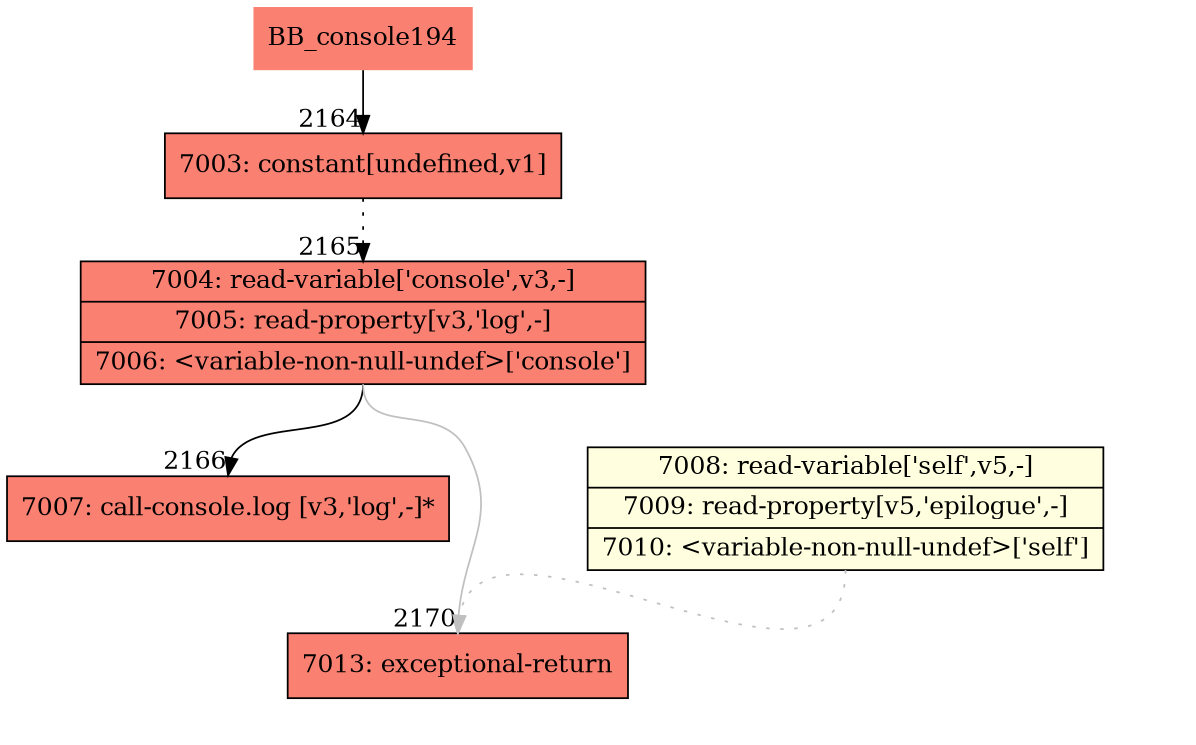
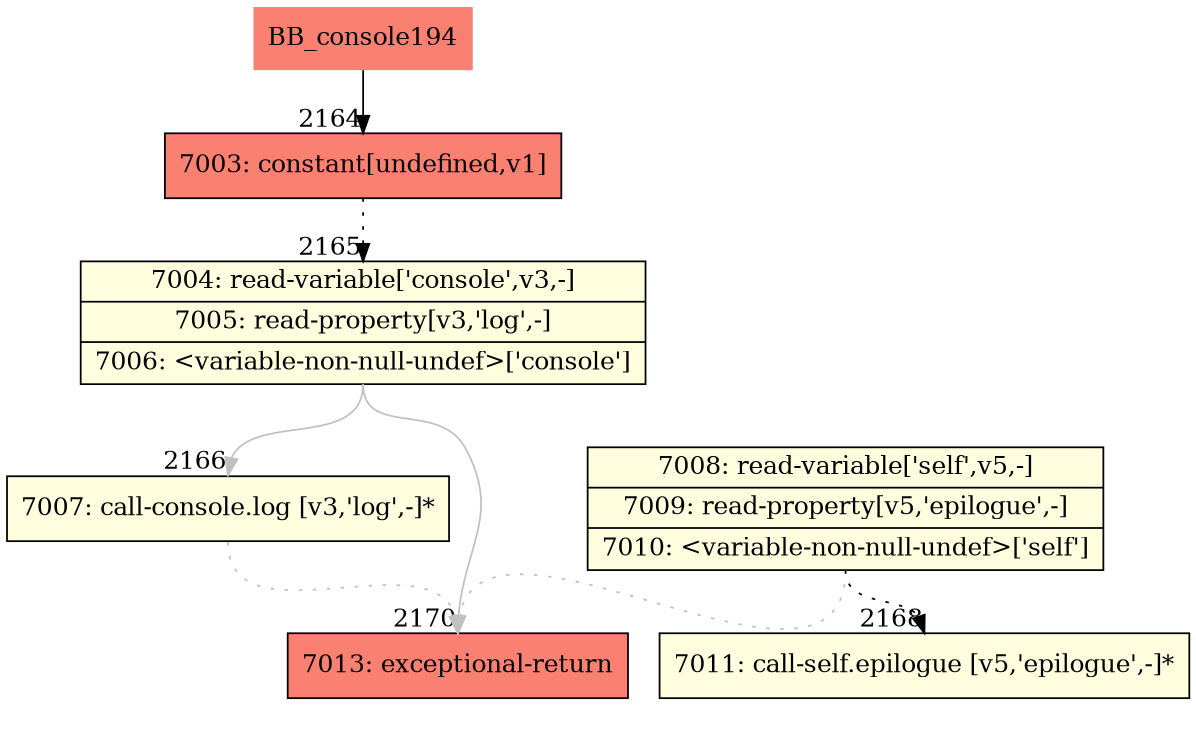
node "7004: read-variable['console',v3,-]": fillcolor salmon -> lightyellow
edge "7004: read-variable['console',v3,-]" -> "7007: call-console.log [v3,'log',-]*": color black -> gray
node "7007: call-console.log [v3,'log',-]*": fillcolor salmon -> lightyellow
edge "7007: call-console.log [v3,'log',-]*" -> "7013: exceptional-return": added
node "7011: call-self.epilogue [v5,'epilogue',-]*": added
